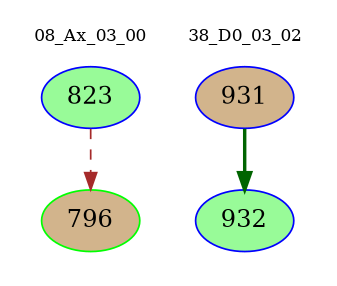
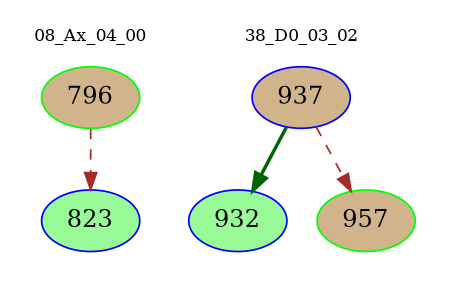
cluster "08_Ax_03_00": label "08_Ax_03_00" -> "08_Ax_04_00"
node "931": label "931" -> "937"
edge "823" -> "796": reversed
node "957": added
